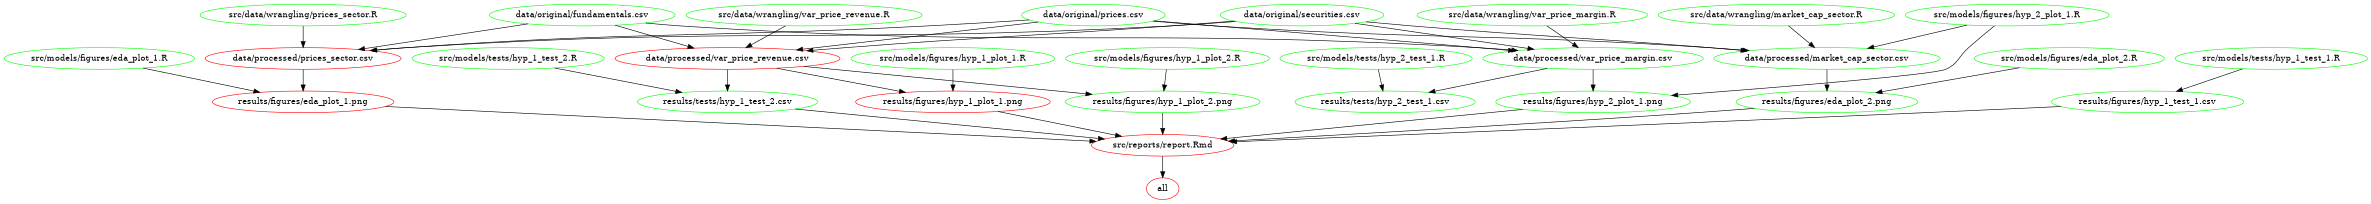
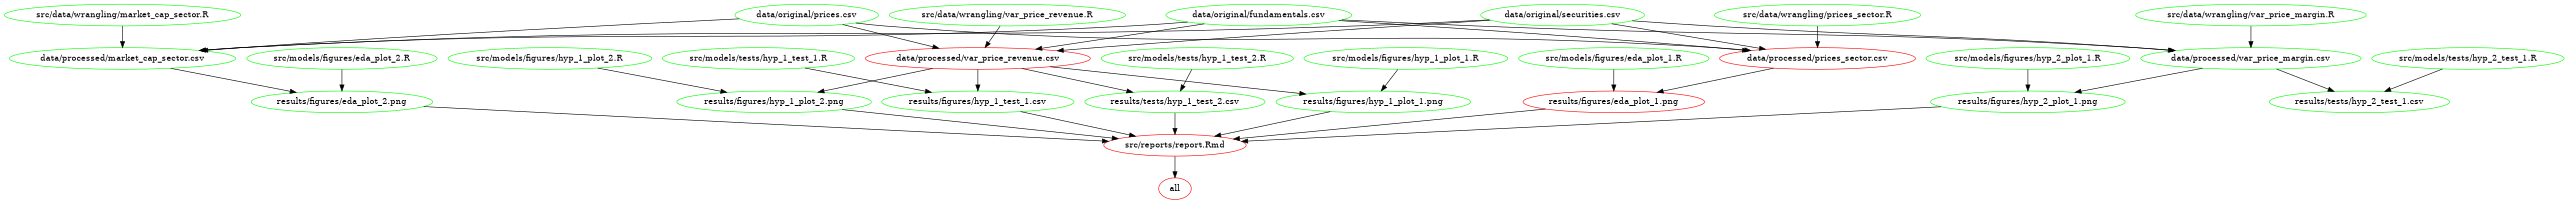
edge "src/models/figures/hyp_2_plot_1.R" -> "data/processed/market_cap_sector.csv": now "data/original/fundamentals.csv" -> "data/processed/market_cap_sector.csv"
edge "data/original/prices.csv" -> "data/processed/var_price_margin.csv": removed
edge "data/processed/var_price_revenue.csv" -> "results/figures/hyp_1_test_1.csv": added
node "results/figures/hyp_1_plot_1.png": color red -> green
